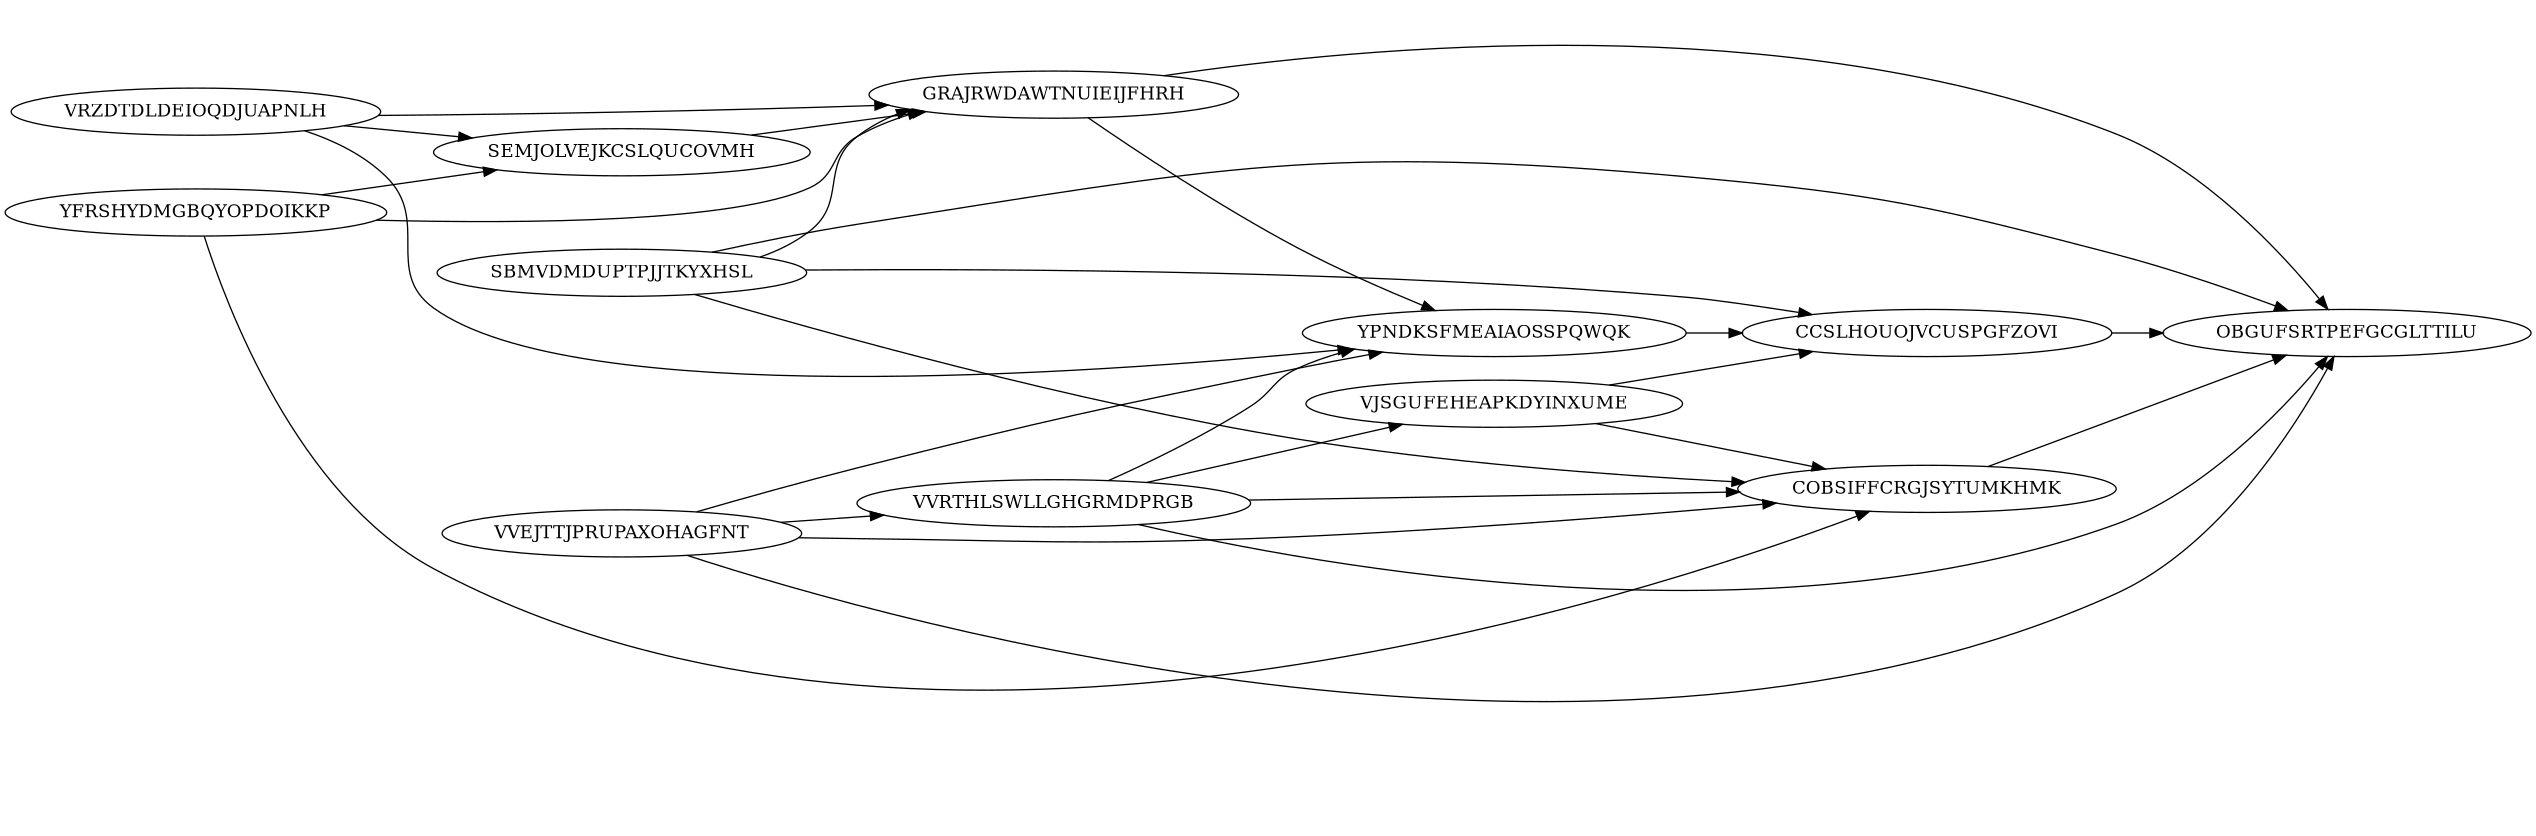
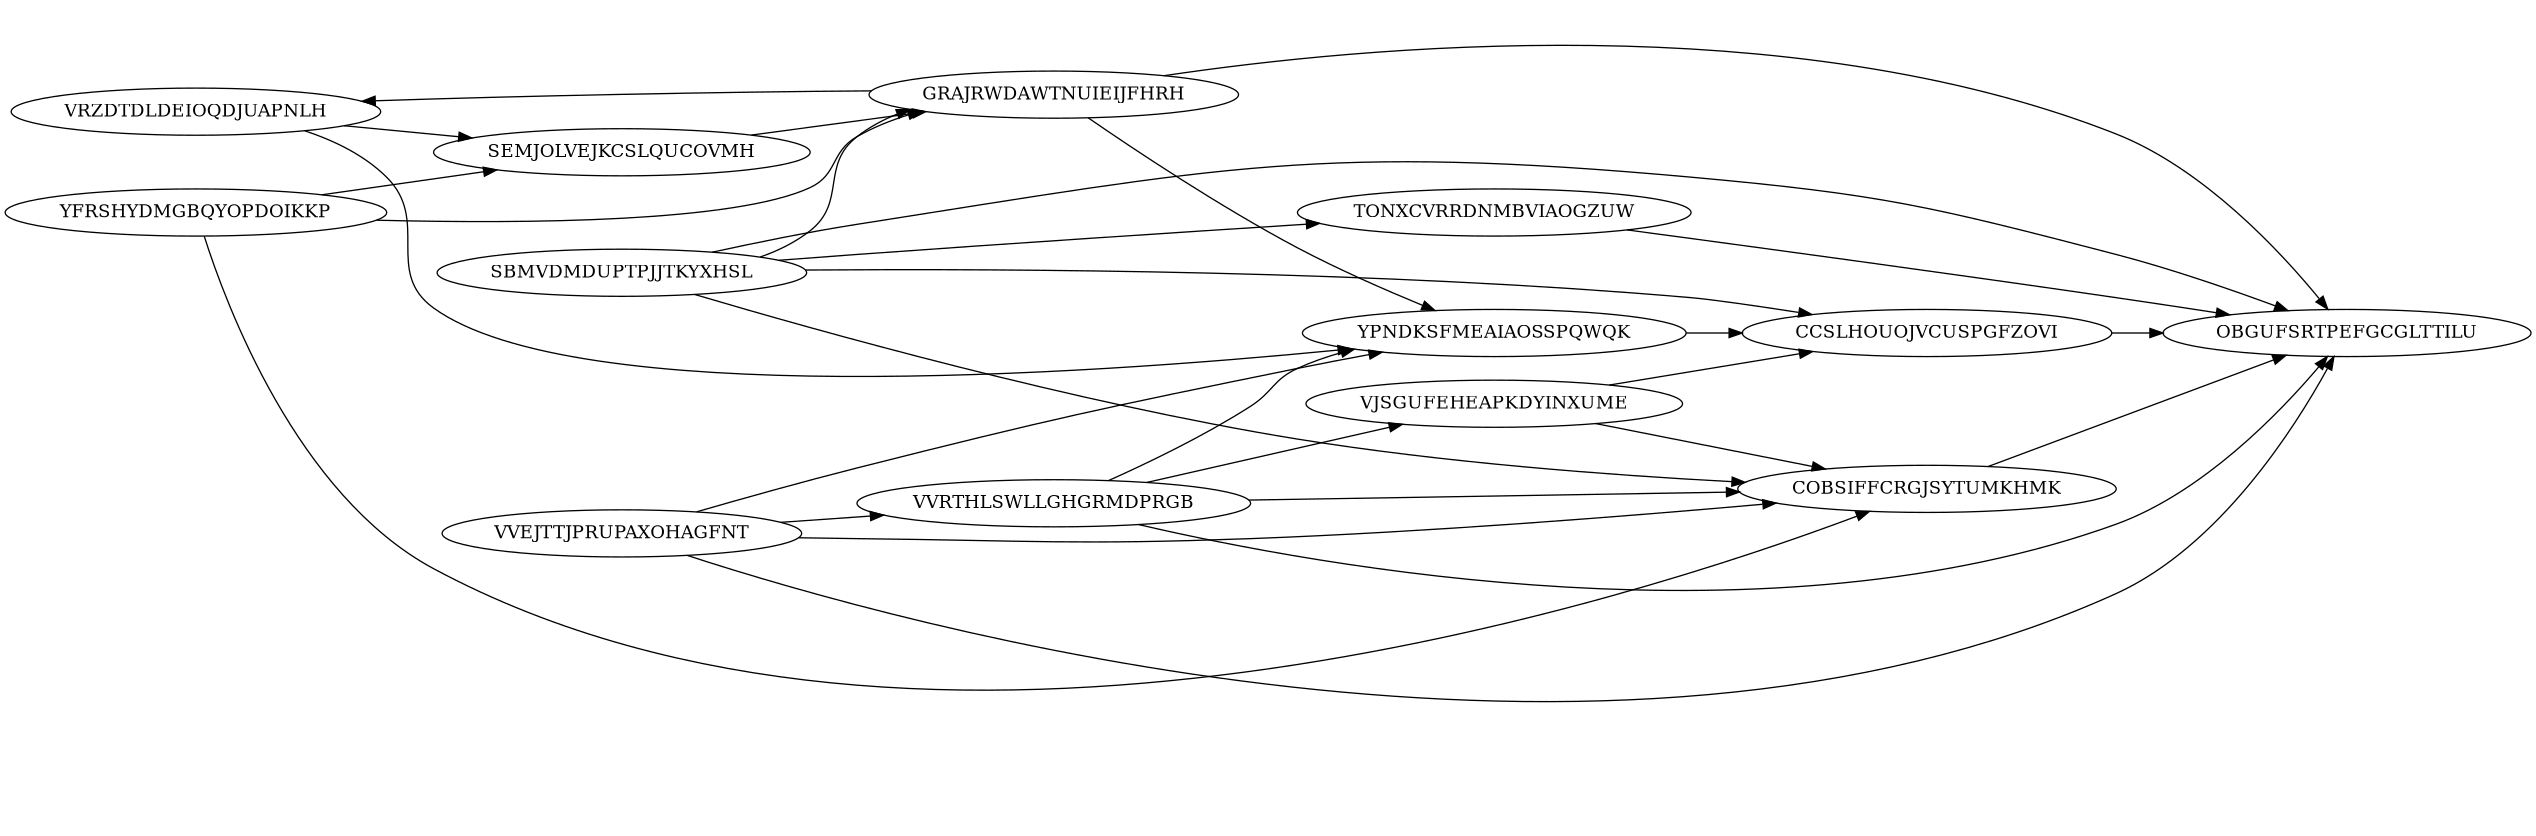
edge "VRZDTDLDEIOQDJUAPNLH" -> "GRAJRWDAWTNUIEIJFHRH": reversed
node "TONXCVRRDNMBVIAOGZUW": added
